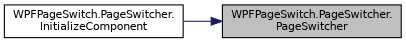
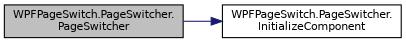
edge "WPFPageSwitch.PageSwitcher. InitializeComponent" -> "WPFPageSwitch.PageSwitcher. PageSwitcher": reversed
